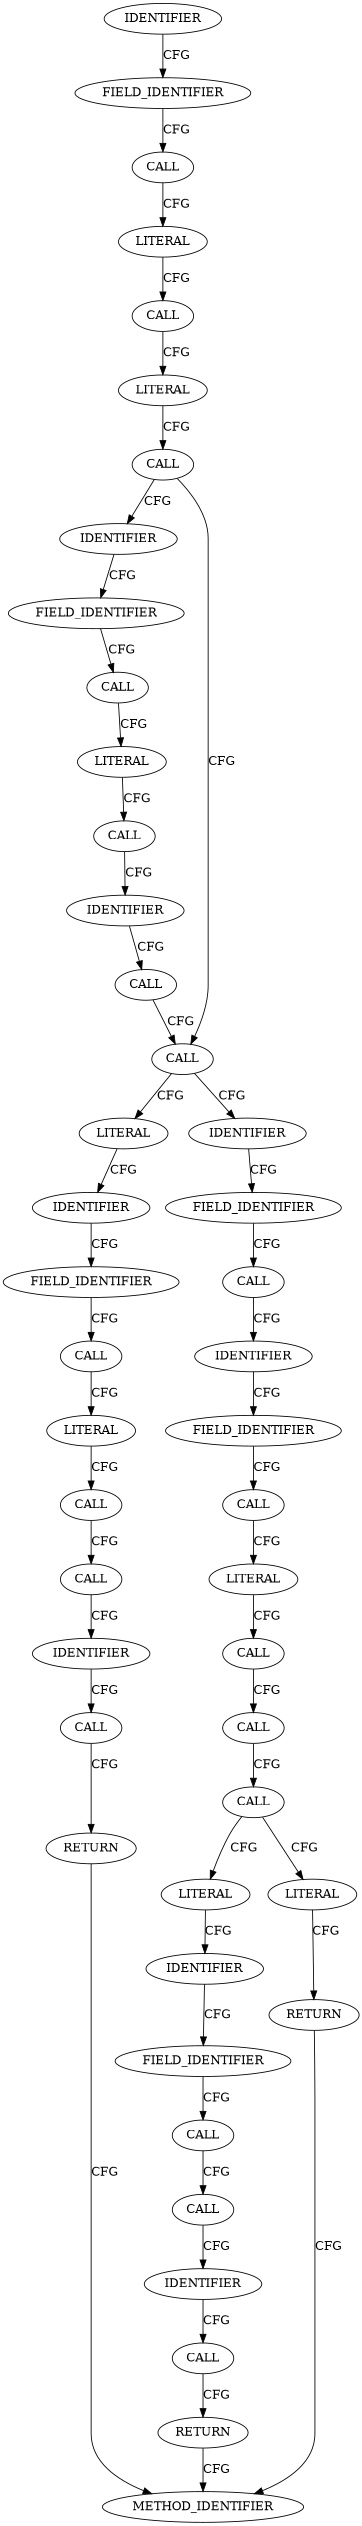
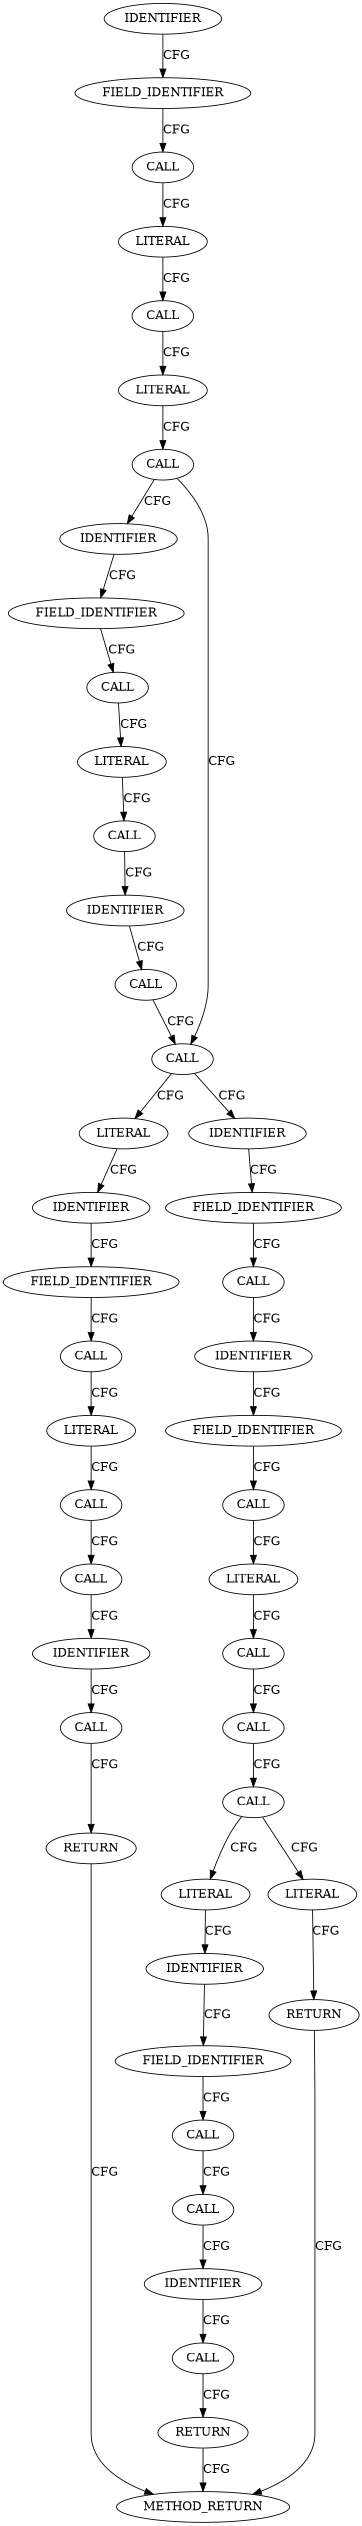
node "METHOD_IDENTIFIER": label "METHOD_IDENTIFIER" -> "METHOD_RETURN"
